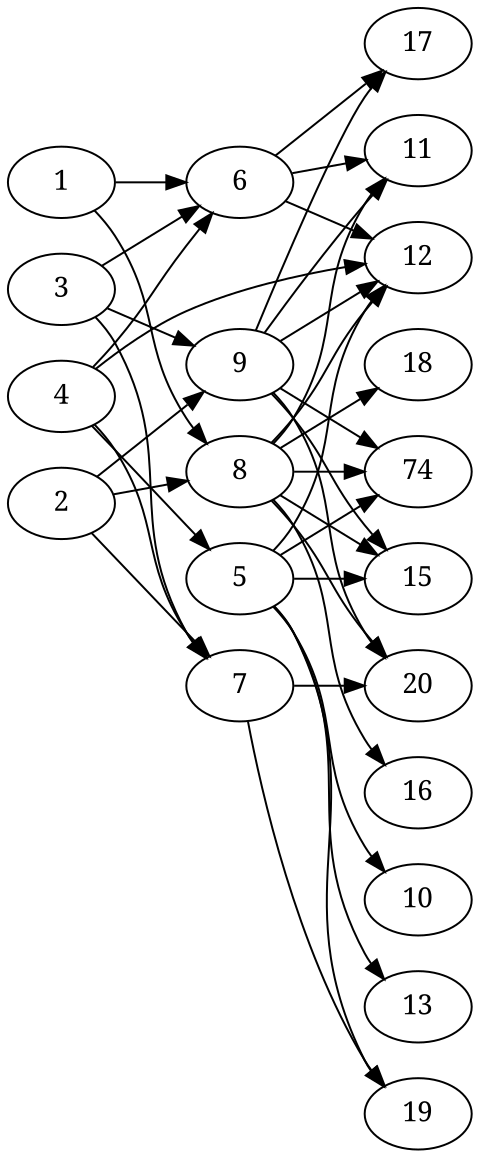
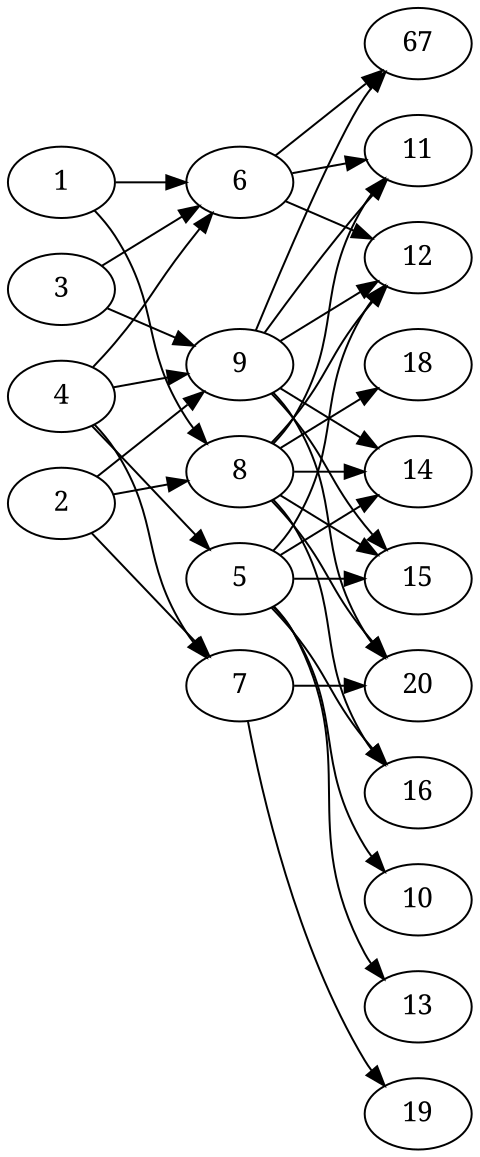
node "17": label "17" -> "67"
edge "4" -> "12": now "4" -> "9"
edge "3" -> "7": removed
node "74": label "74" -> "14"
edge "5" -> "19": now "5" -> "16"
